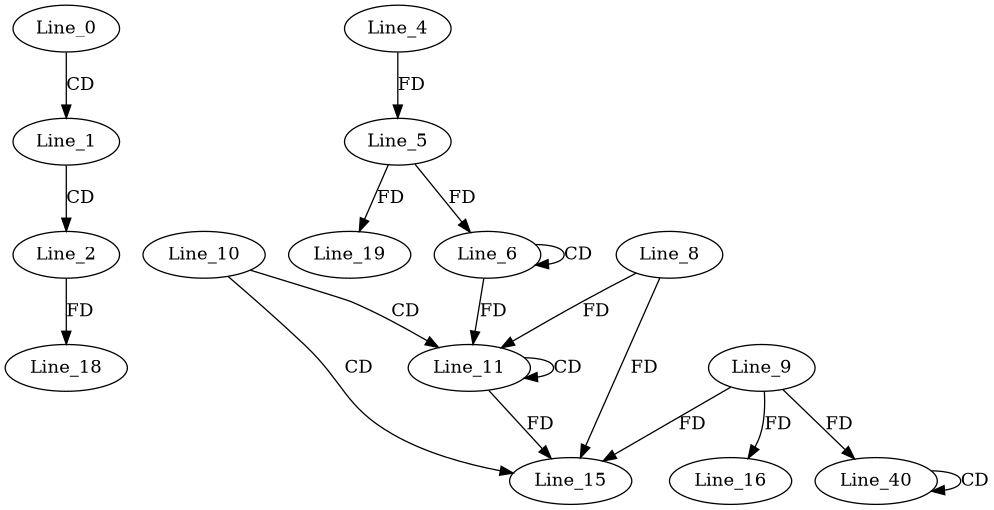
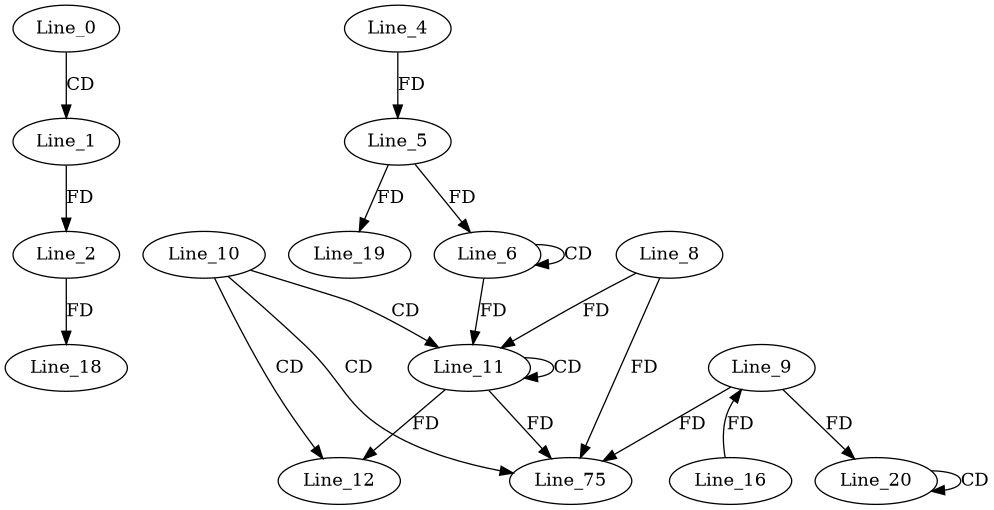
edge "Line_1" -> "Line_2": label "CD" -> "FD"
edge "Line_9" -> "Line_16": reversed
node "Line_12": added
node "Line_15": label "Line_15" -> "Line_75"
node "Line_40": label "Line_40" -> "Line_20"
